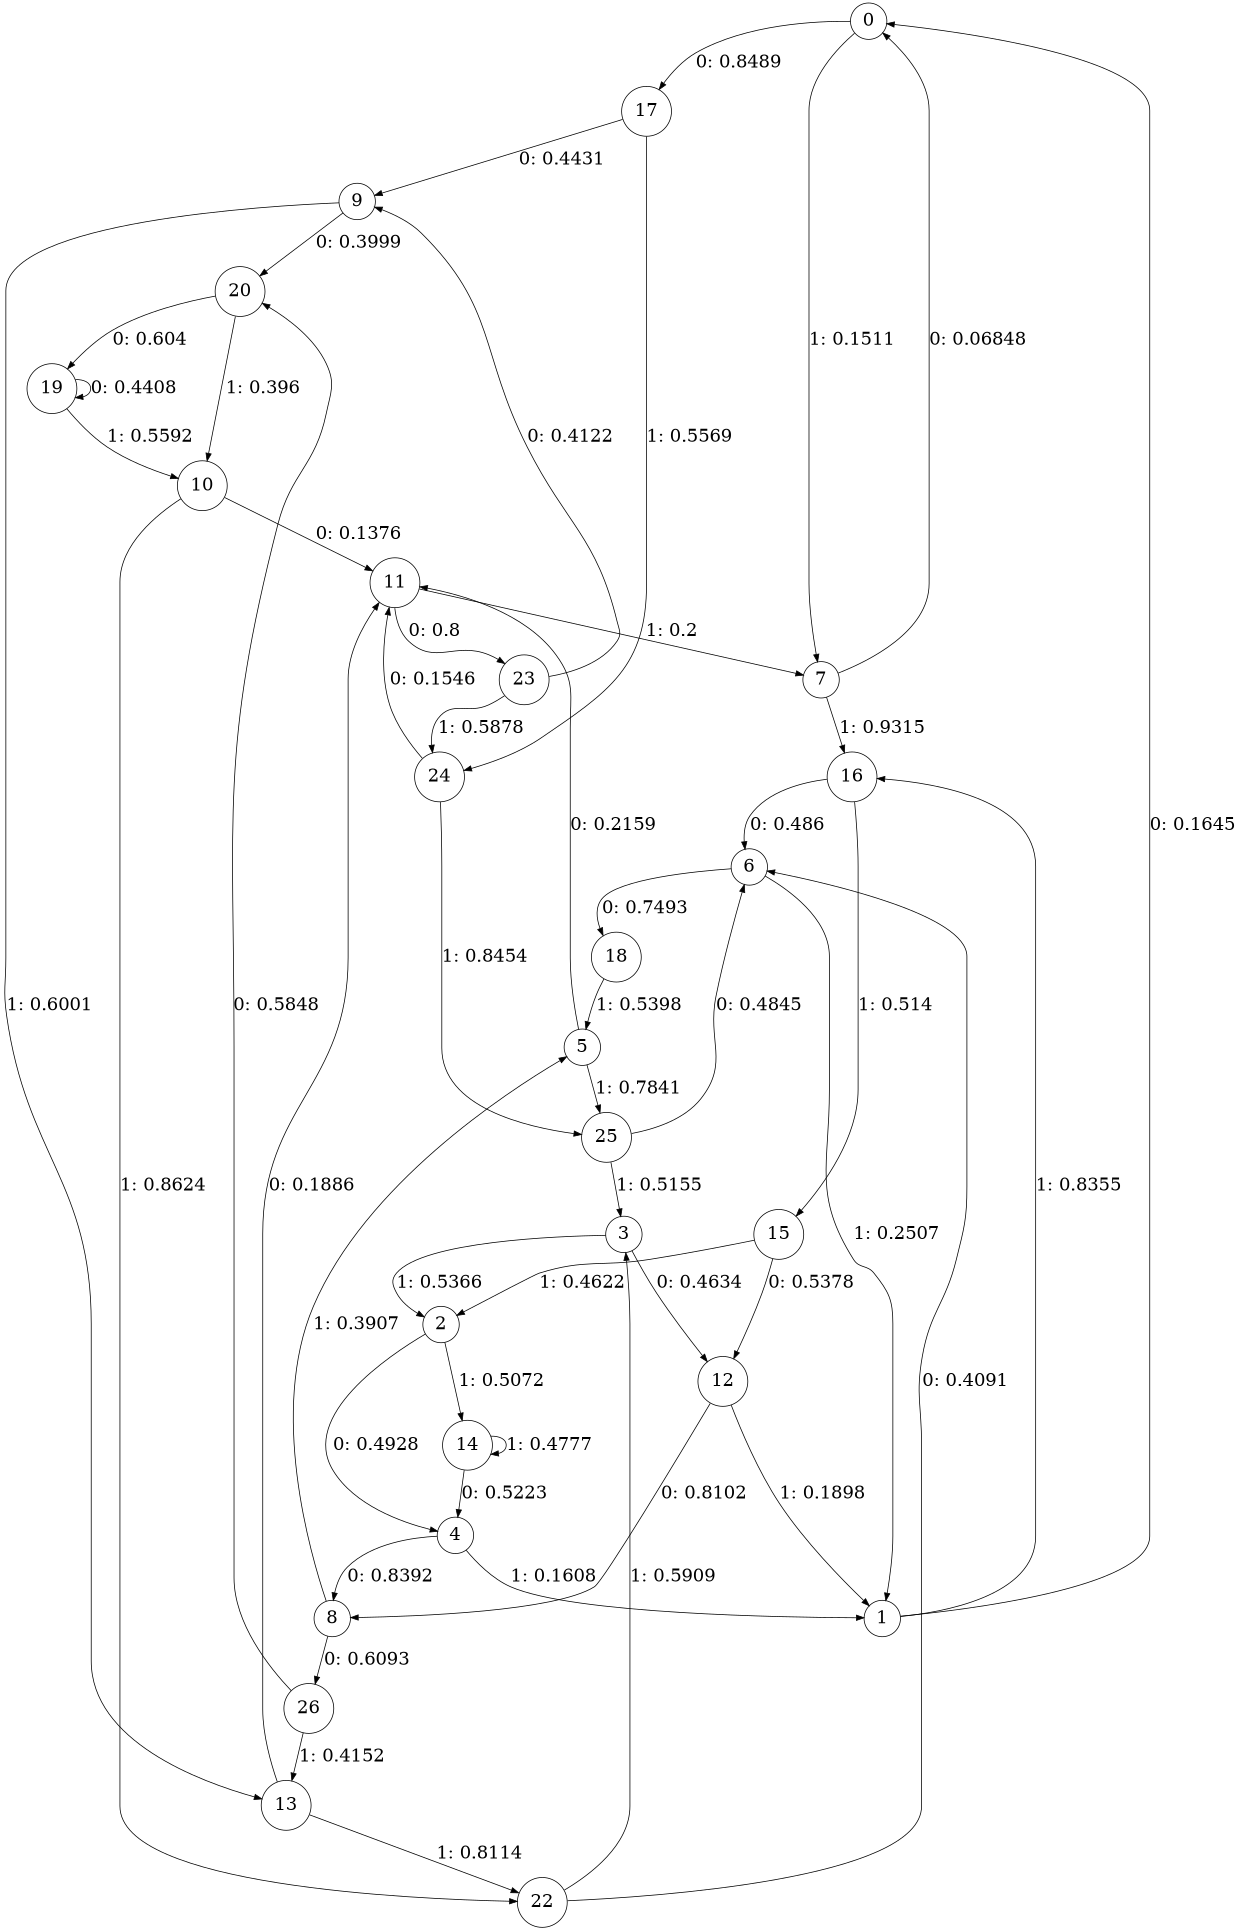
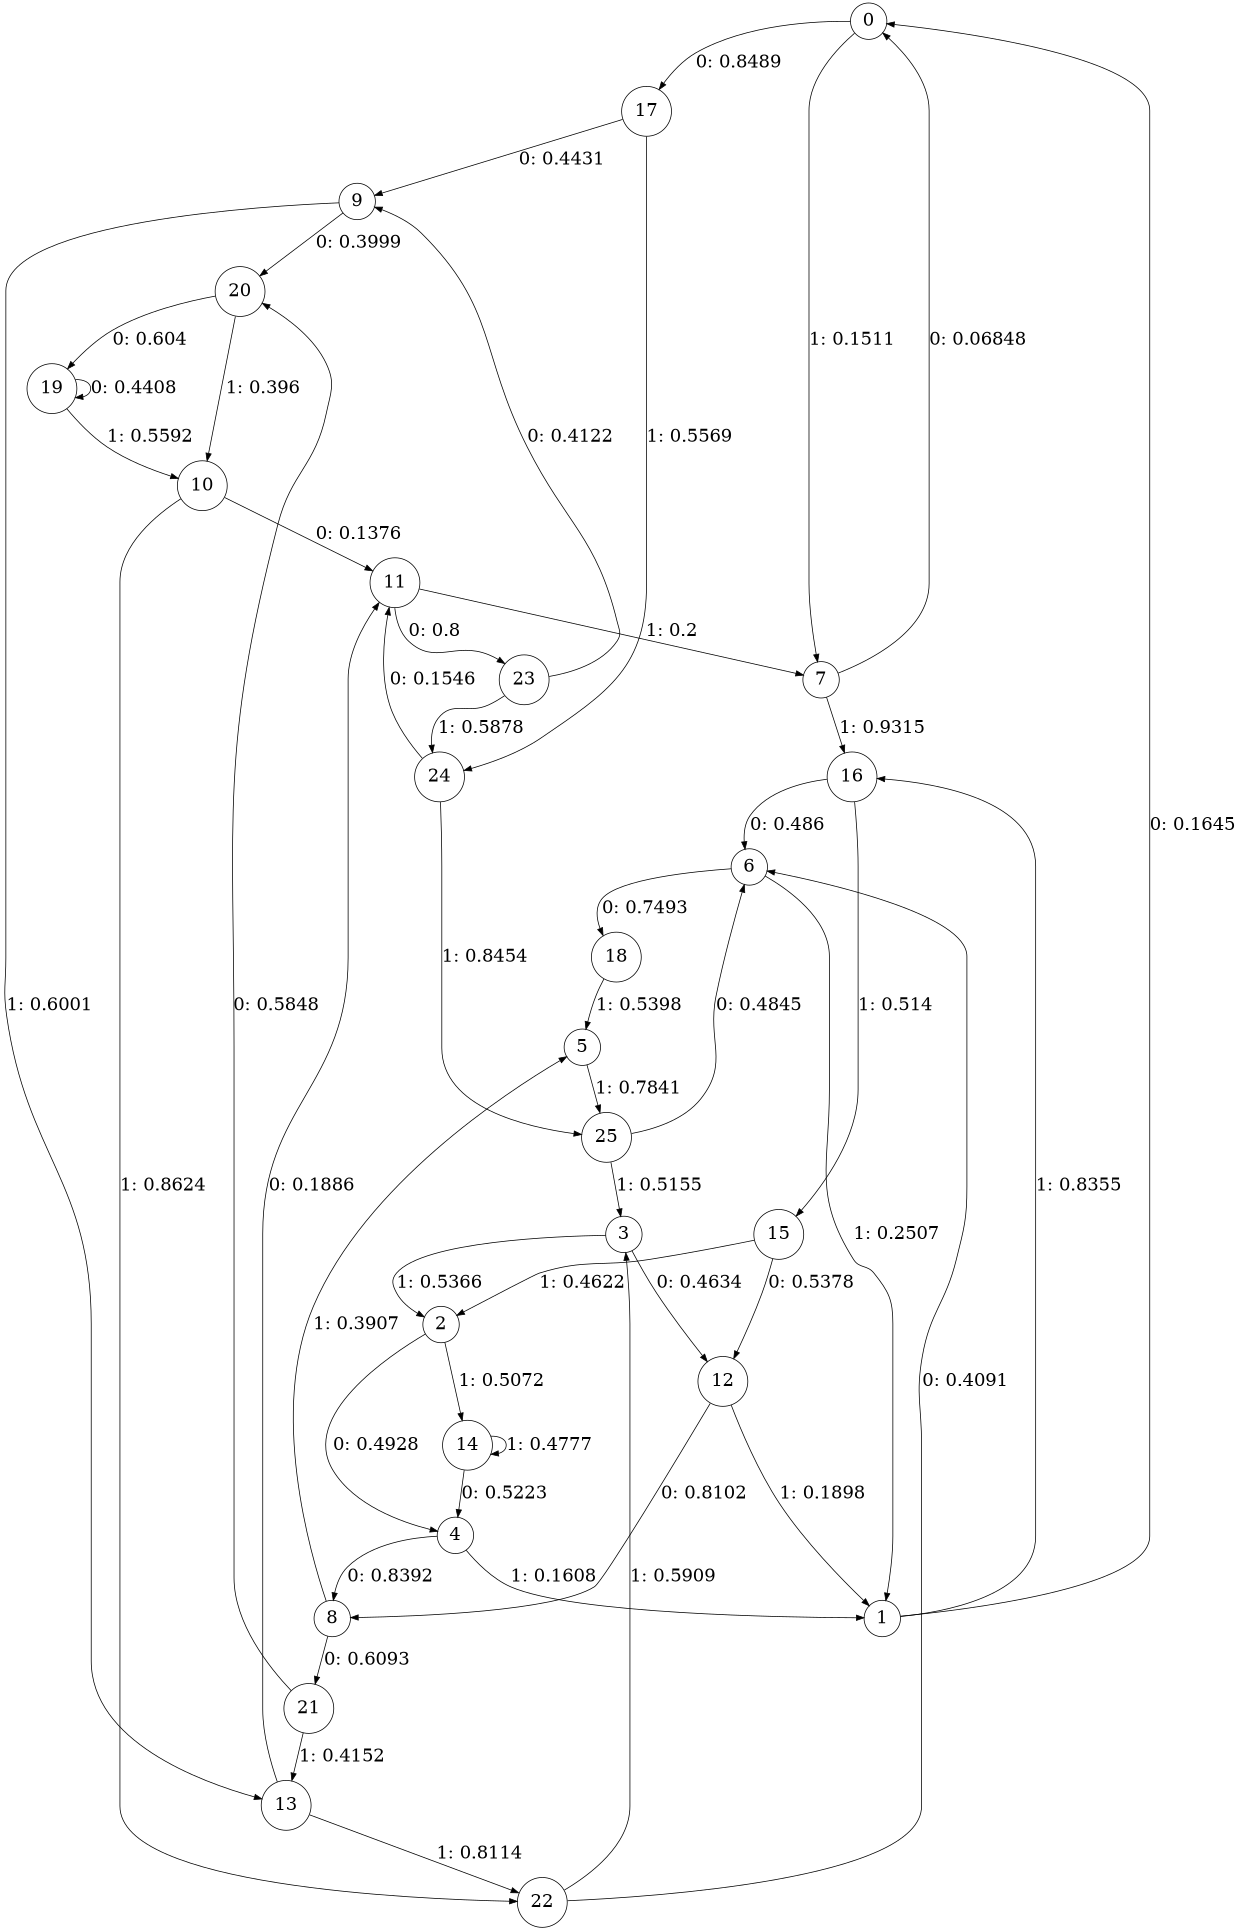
edge "5" -> "11": removed, label "0: 0.2159"
node "26": label "26" -> "21"
